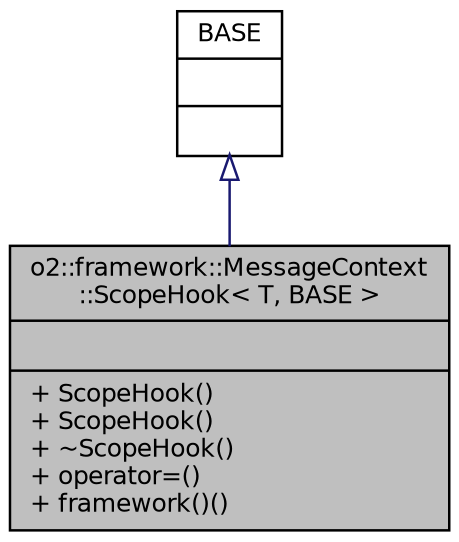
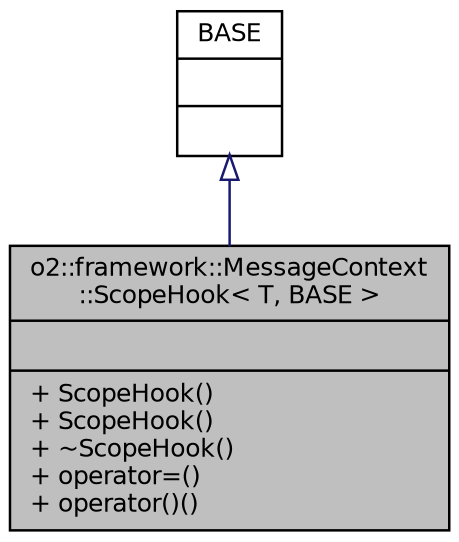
node "o2::framework::MessageContext": text "+ framework()()" -> "+ operator()()"
